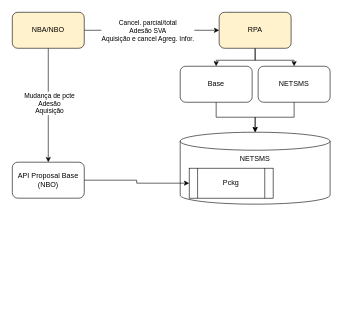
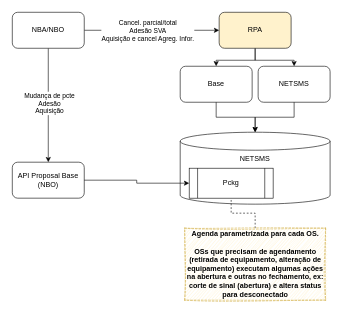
node "NBA/NBO": fillcolor #fff2cc -> #ffffff
edge "Pckg" -- "Agenda parametrizada para cada OS. OSs que precisam de agendamento (retirada de equipamento, alteração de equipamento) executam algumas ações na abertura e outras no fechamento, ex: corte de sinal (abertura) e altera status para desconectado": added
node "Agenda parametrizada para cada OS. OSs que precisam de agendamento (retirada de equipamento, alteração de equipamento) executam algumas ações na abertura e outras no fechamento, ex: corte de sinal (abertura) e altera status para desconectado": added
